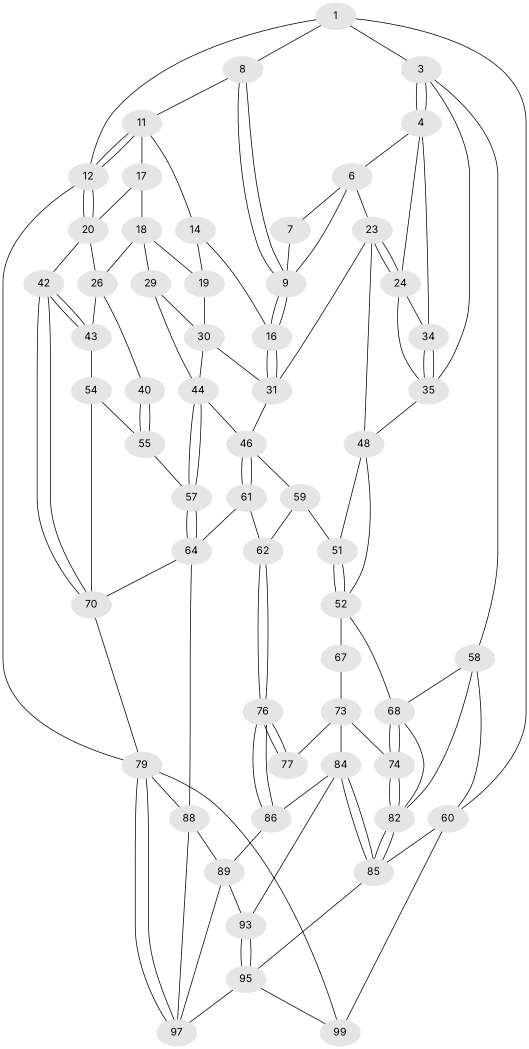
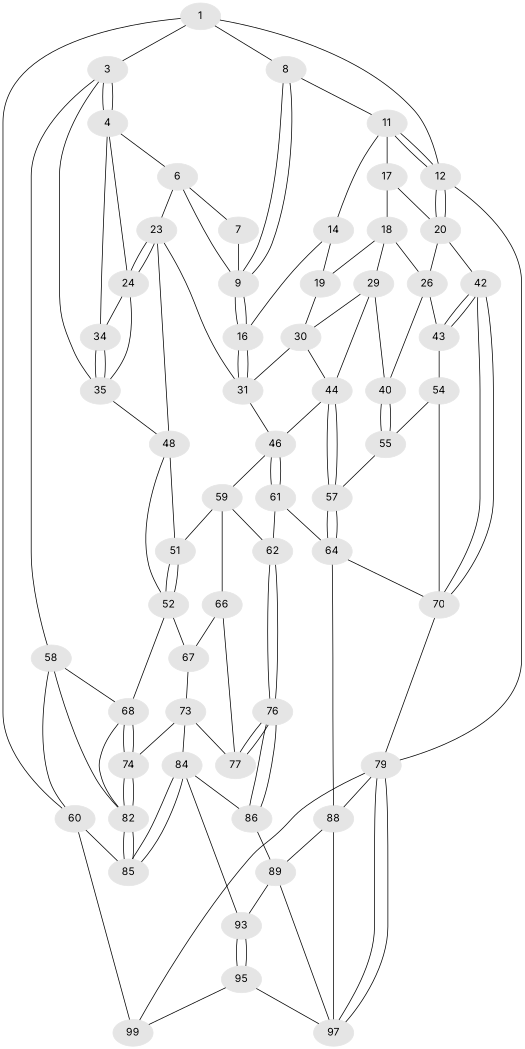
edge "29" -- "40": added
node "66": added
edge "85" -- "95": removed
